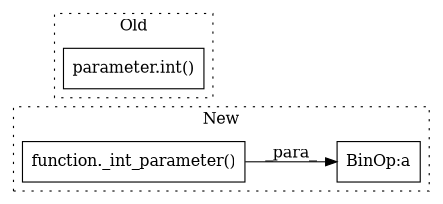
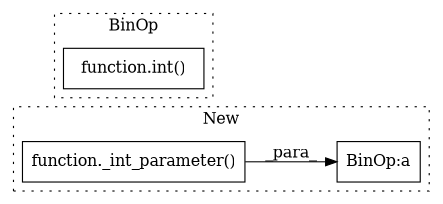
cluster "Old": label "Old" -> "BinOp"
node "parameter.int()": label "parameter.int()" -> "function.int()"
